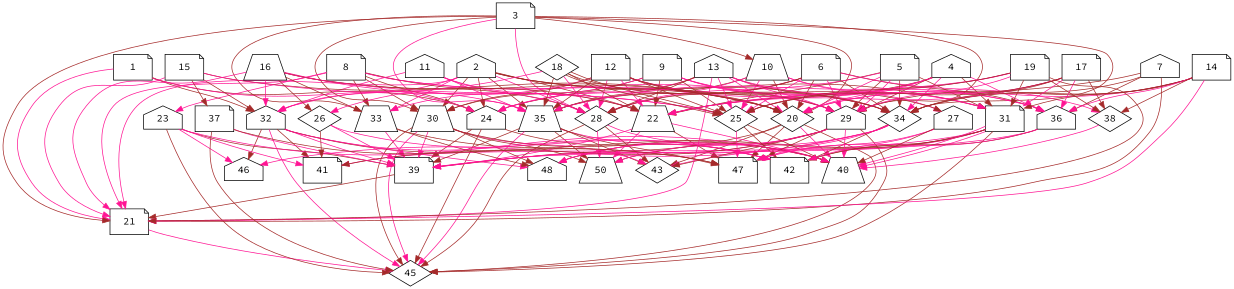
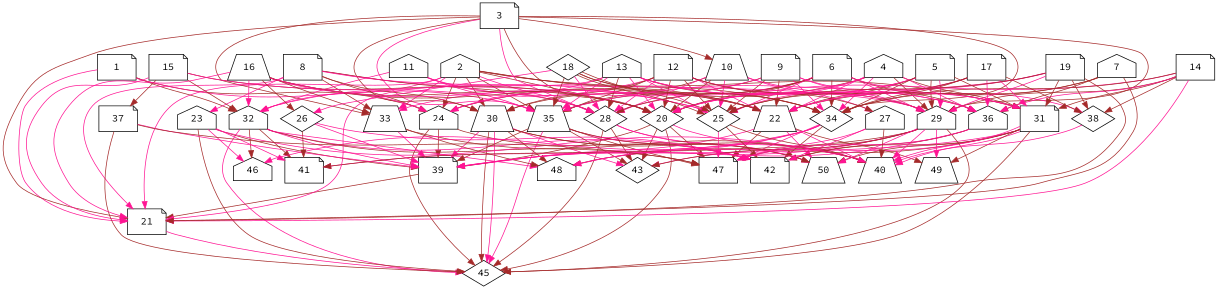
edge "13" -> "35": color brown -> deeppink
node "49": added
